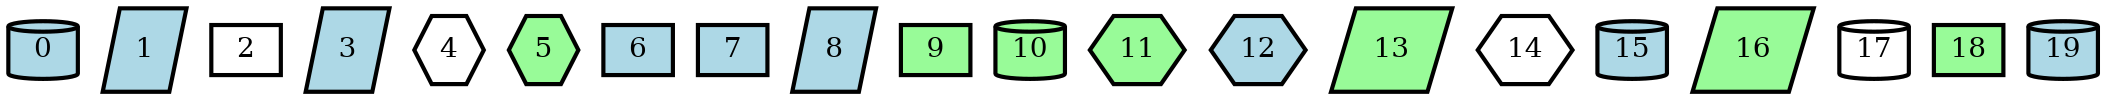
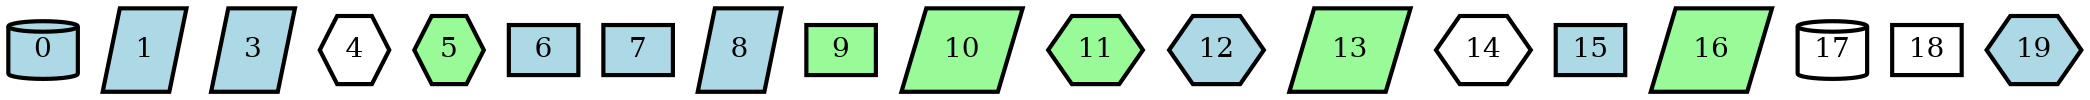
node "2": removed
node "10": shape cylinder -> parallelogram
node "15": shape cylinder -> box
node "18": fillcolor palegreen -> white
node "19": shape cylinder -> hexagon
